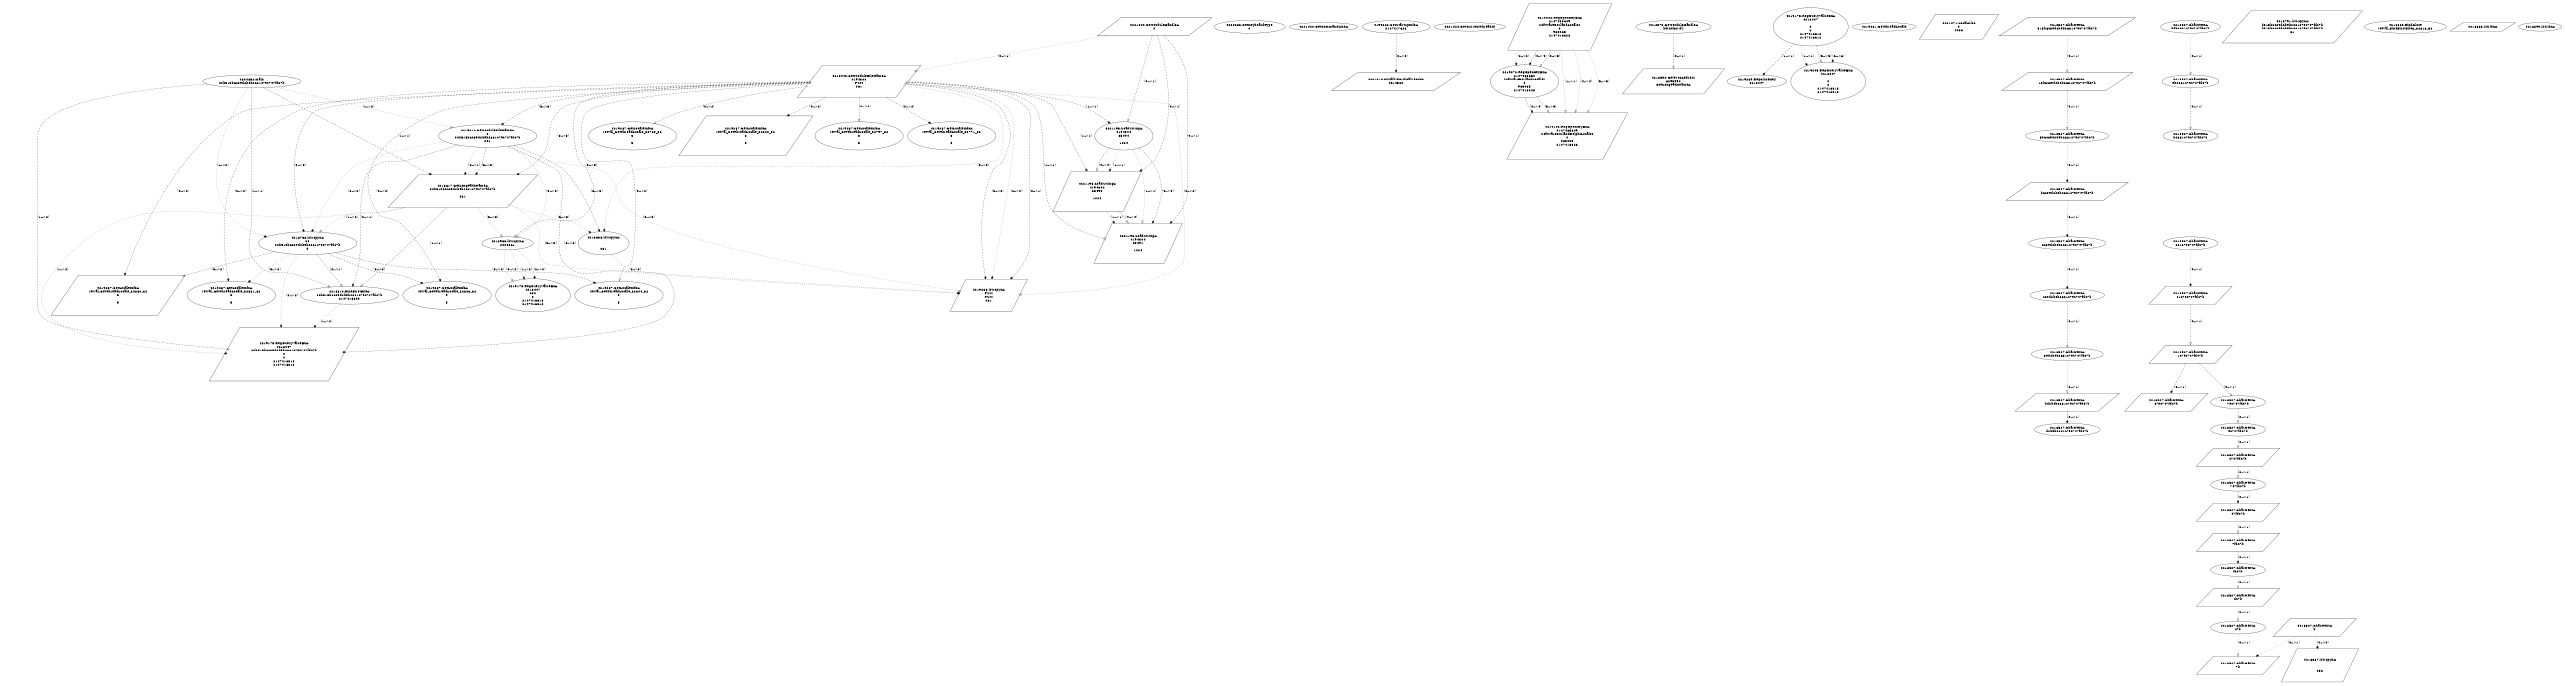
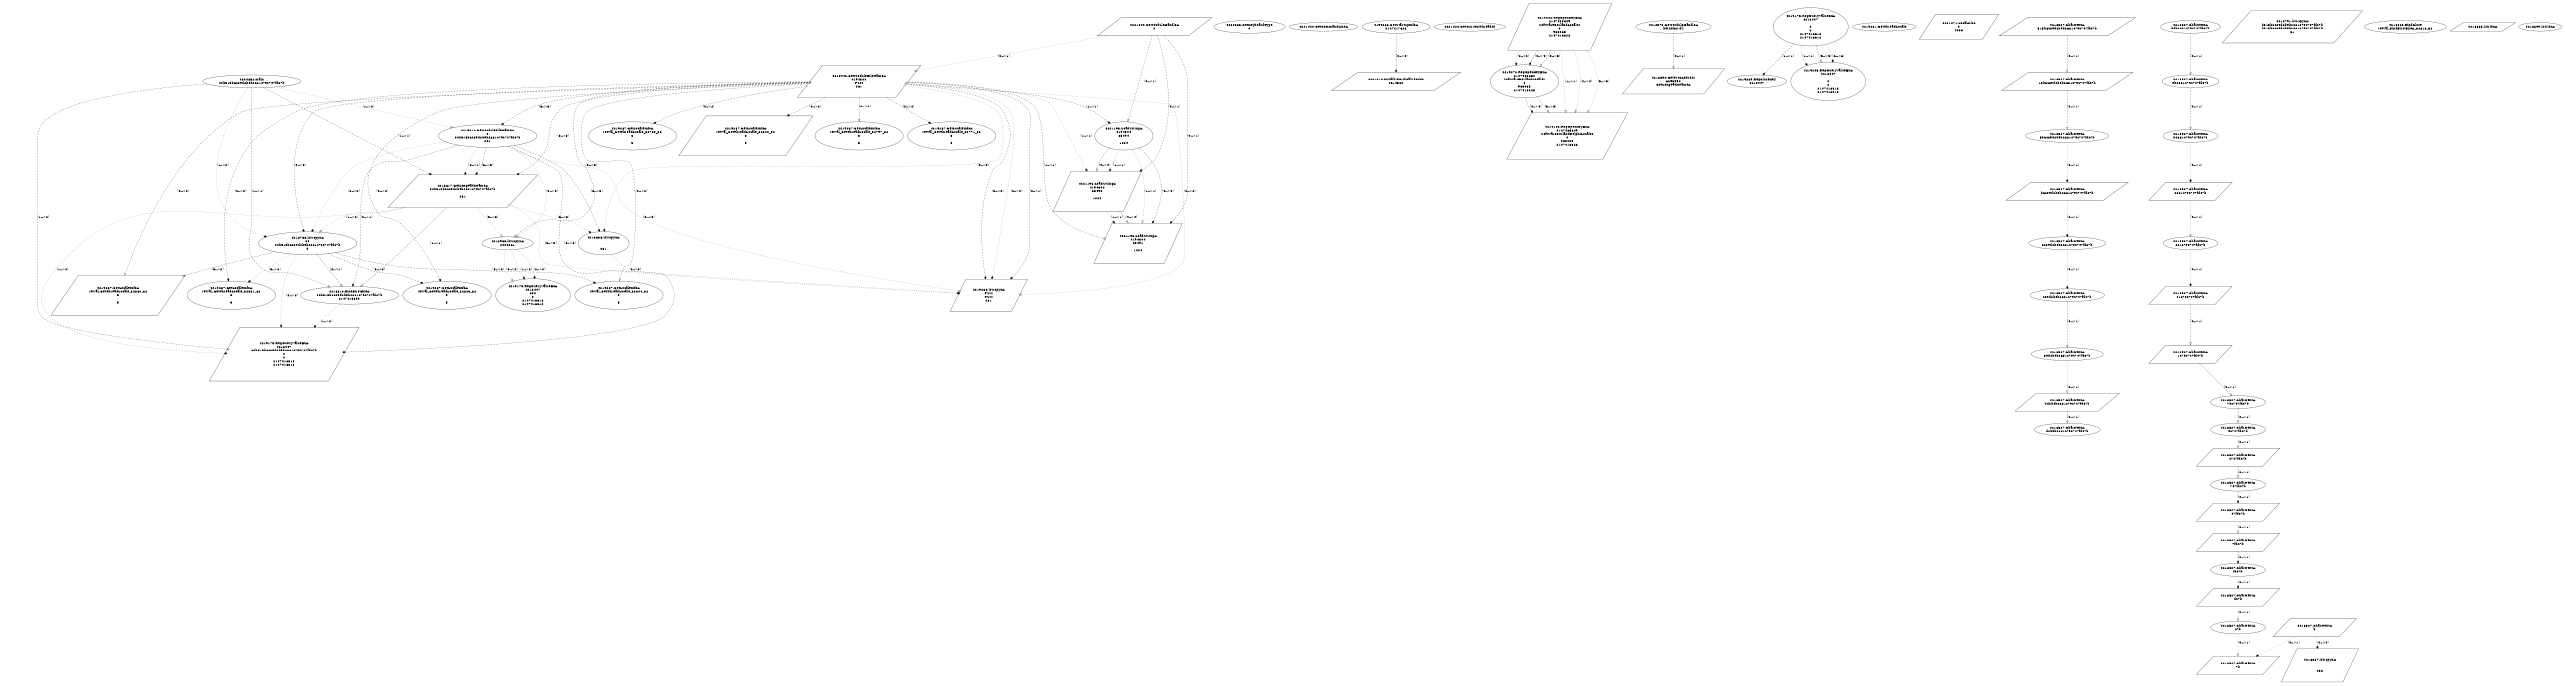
edge "4218527.CharNextA 515b6c89d2beb2681c7ec747fdc7b" -> "4218527.CharNextA 15b6c89d2beb2681c7ec747fdc7b": style dotted -> dashed
edge "4218527.CharNextA beb2681c7ec747fdc7b" -> "4218527.CharNextA eb2681c7ec747fdc7b": style dotted -> dashed
edge "4218442.GetModuleFileNameA 4194304 PZM 261" -> "4221193.LoadStringA 4194304 65493 1024": style dashed -> dotted
edge "4218442.GetModuleFileNameA 4194304 PZM 261" -> "4219287.GetLocaleInfoA retval_GetThreadLocale_32860_32 3 5": arrowhead diamond -> onormal
edge "4218442.GetModuleFileNameA 4194304 PZM 261" -> "4219287.GetLocaleInfoA retval_GetThreadLocale_32783_32 3 5": arrowhead onormal -> diamond
node "4218527.CharNextA 2681c7ec747fdc7b": added
node "4218527.CharNextA c7ec747fdc7b": removed
edge "4218527.CharNextA 9d2beb2681c7ec747fdc7b" -> "4218527.CharNextA d2beb2681c7ec747fdc7b": arrowhead diamond -> onormal
edge "4218527.CharNextA fdc7b" -> "4218527.CharNextA dc7b": arrowhead onormal -> diamond
